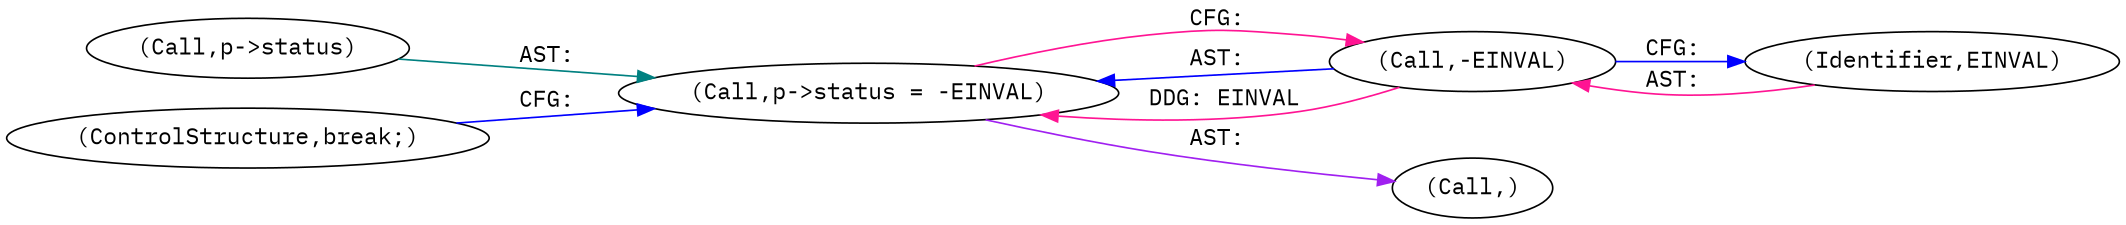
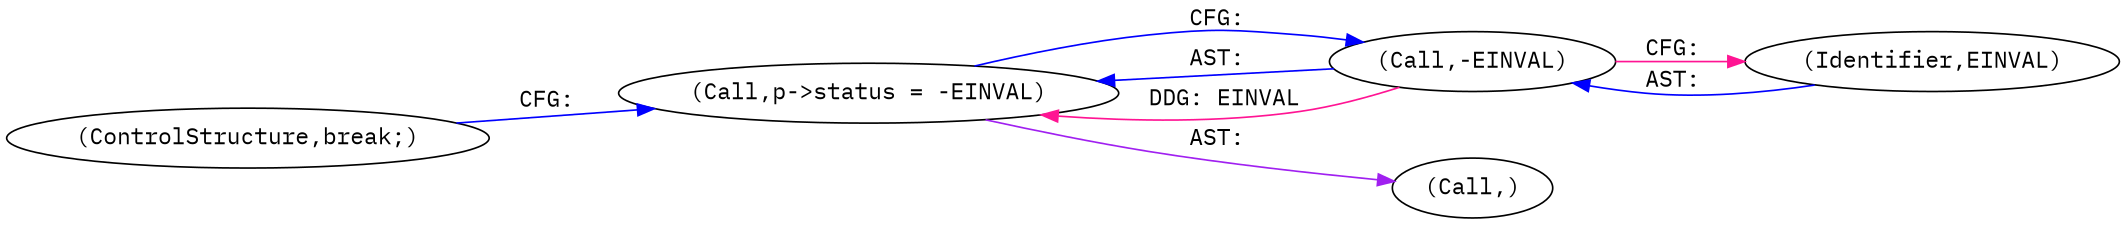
edge "(Call,p->status = -EINVAL)" -> "(Call,-EINVAL)": color deeppink -> blue
node "(Call,p->status)": removed
edge "(Call,-EINVAL)" -> "(Identifier,EINVAL)": color blue -> deeppink
edge "(Identifier,EINVAL)" -> "(Call,-EINVAL)": color deeppink -> blue
